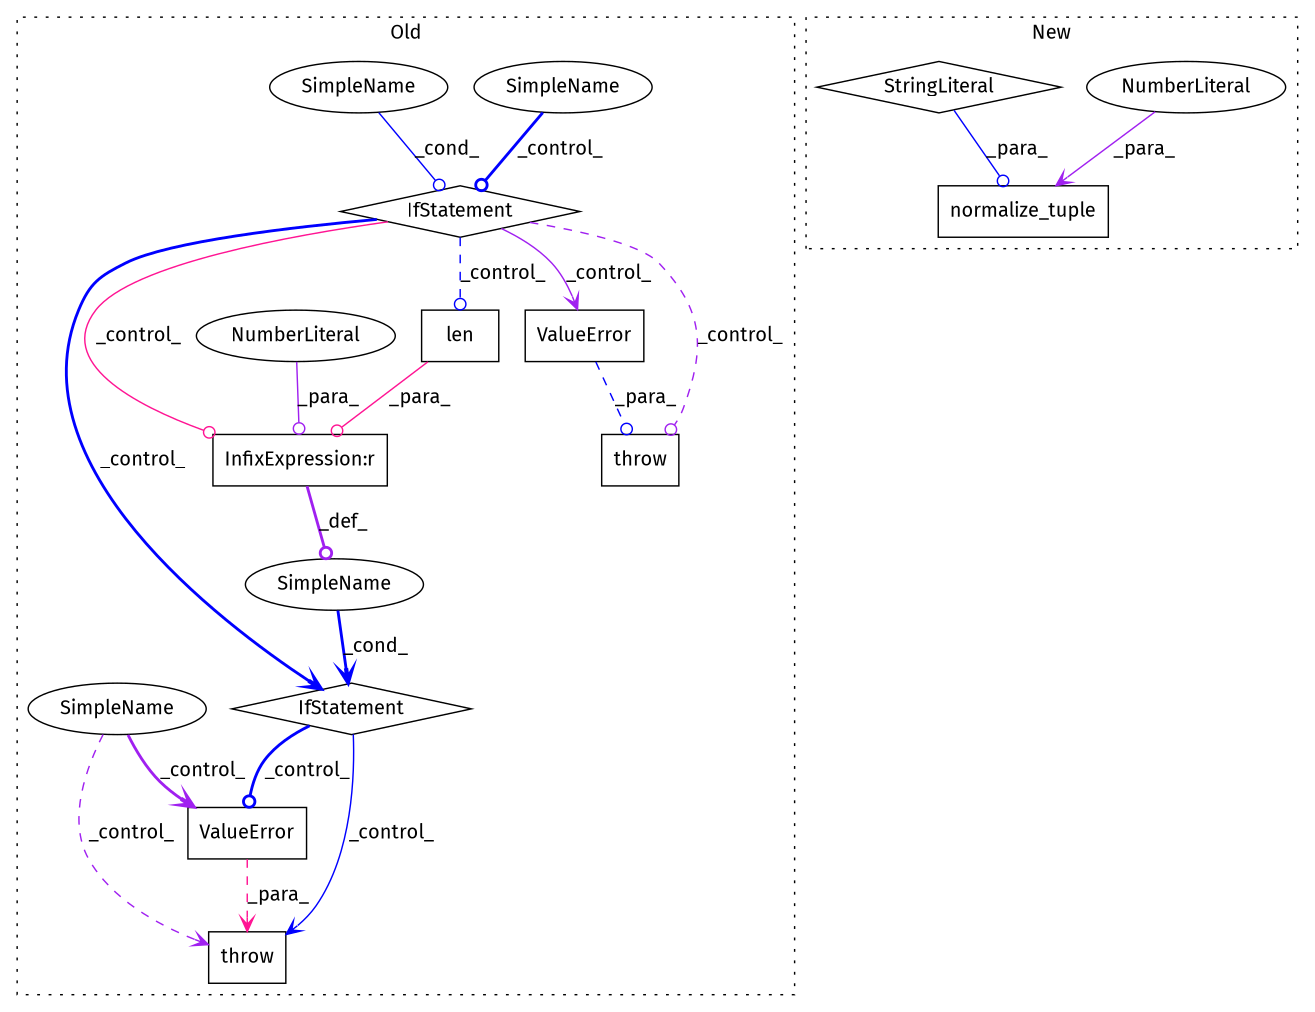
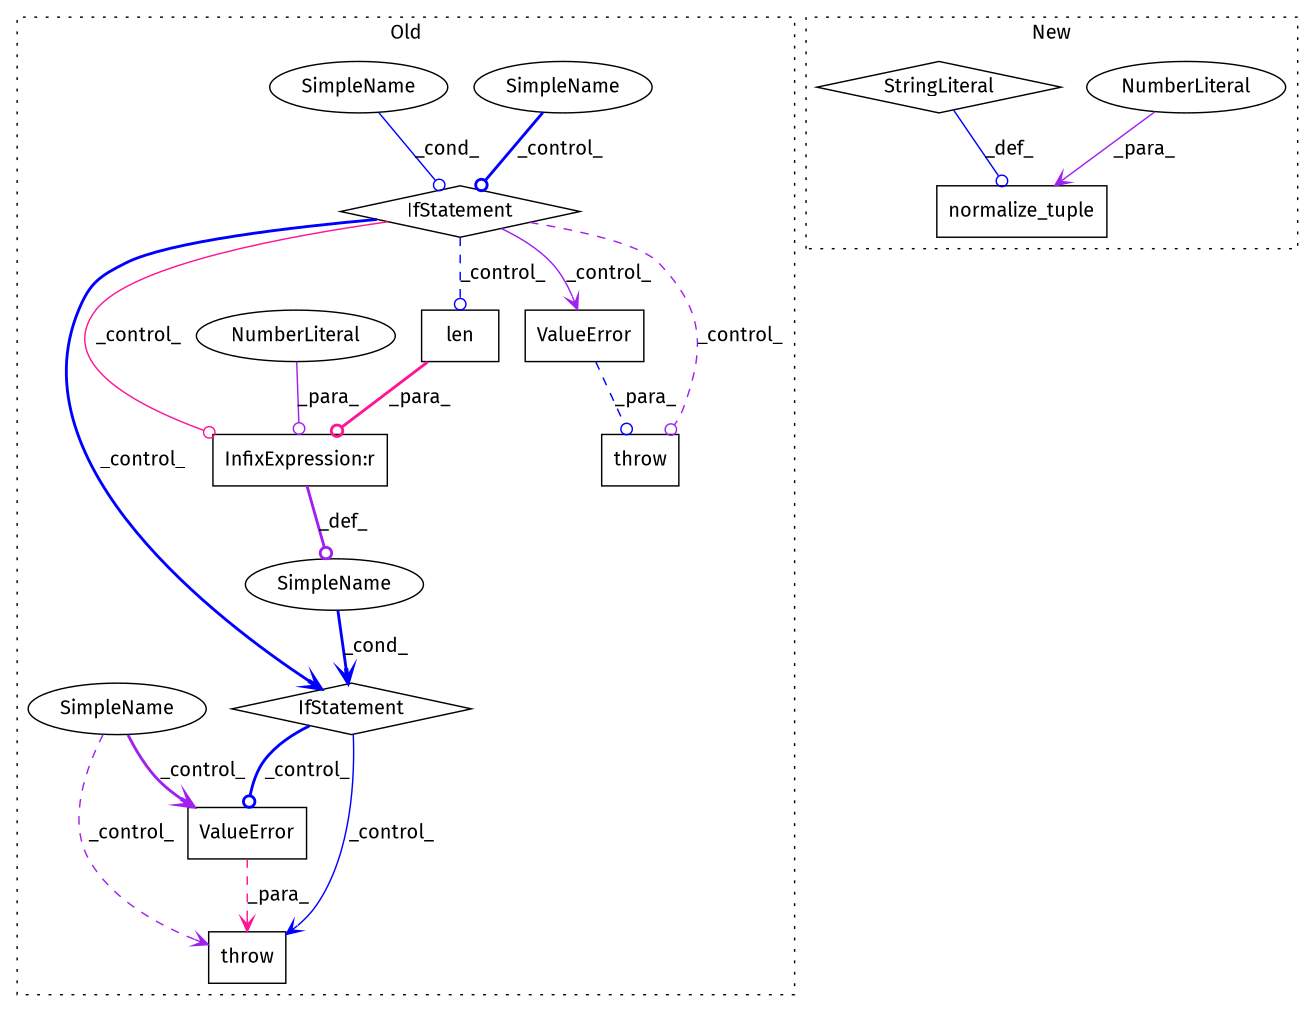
edge "StringLiteral" -> "normalize_tuple": label "_para_" -> "_def_"
edge "len" -> "InfixExpression:r": style solid -> bold
